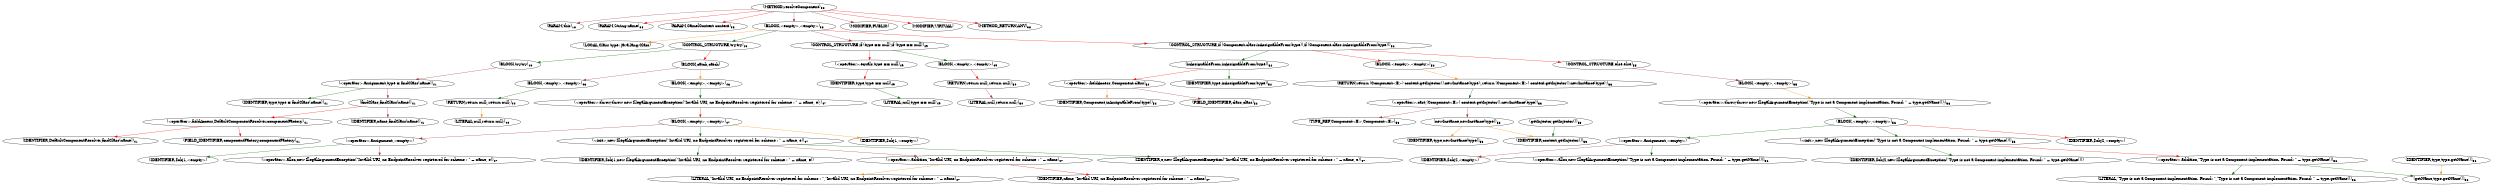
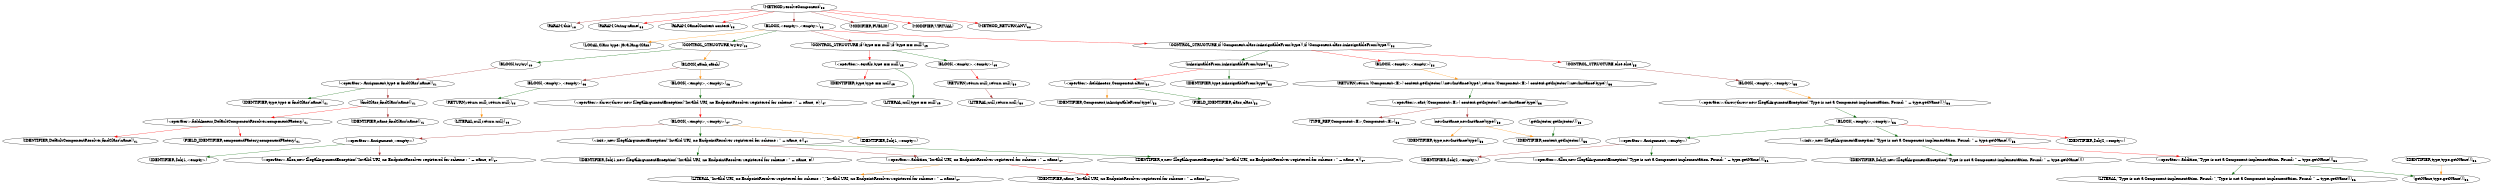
edge "(CONTROL_STRUCTURE,try,try)" -> "(BLOCK,catch,catch)": color red -> darkorange
edge "(IDENTIFIER,type,type == null)" -> "(LITERAL,null,type == null)": now "(<operator>.equals,type == null)" -> "(LITERAL,null,type == null)"
edge "(<operator>.fieldAccess,Component.class)" -> "(FIELD_IDENTIFIER,class,class)": color brown -> darkgreen
